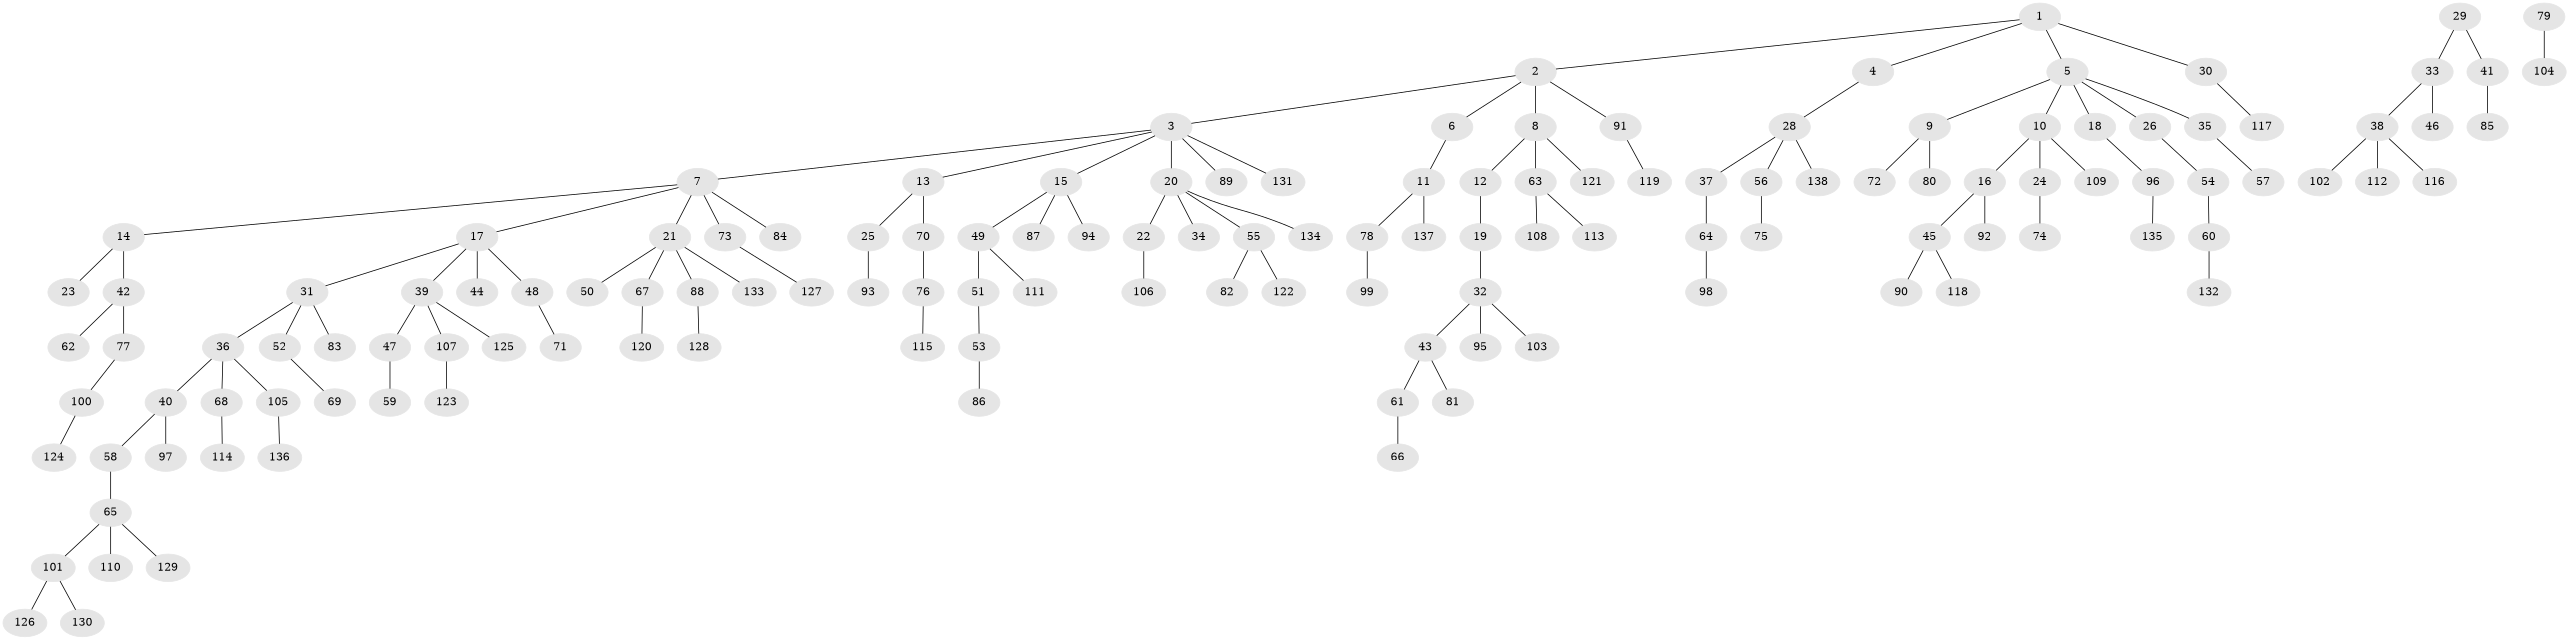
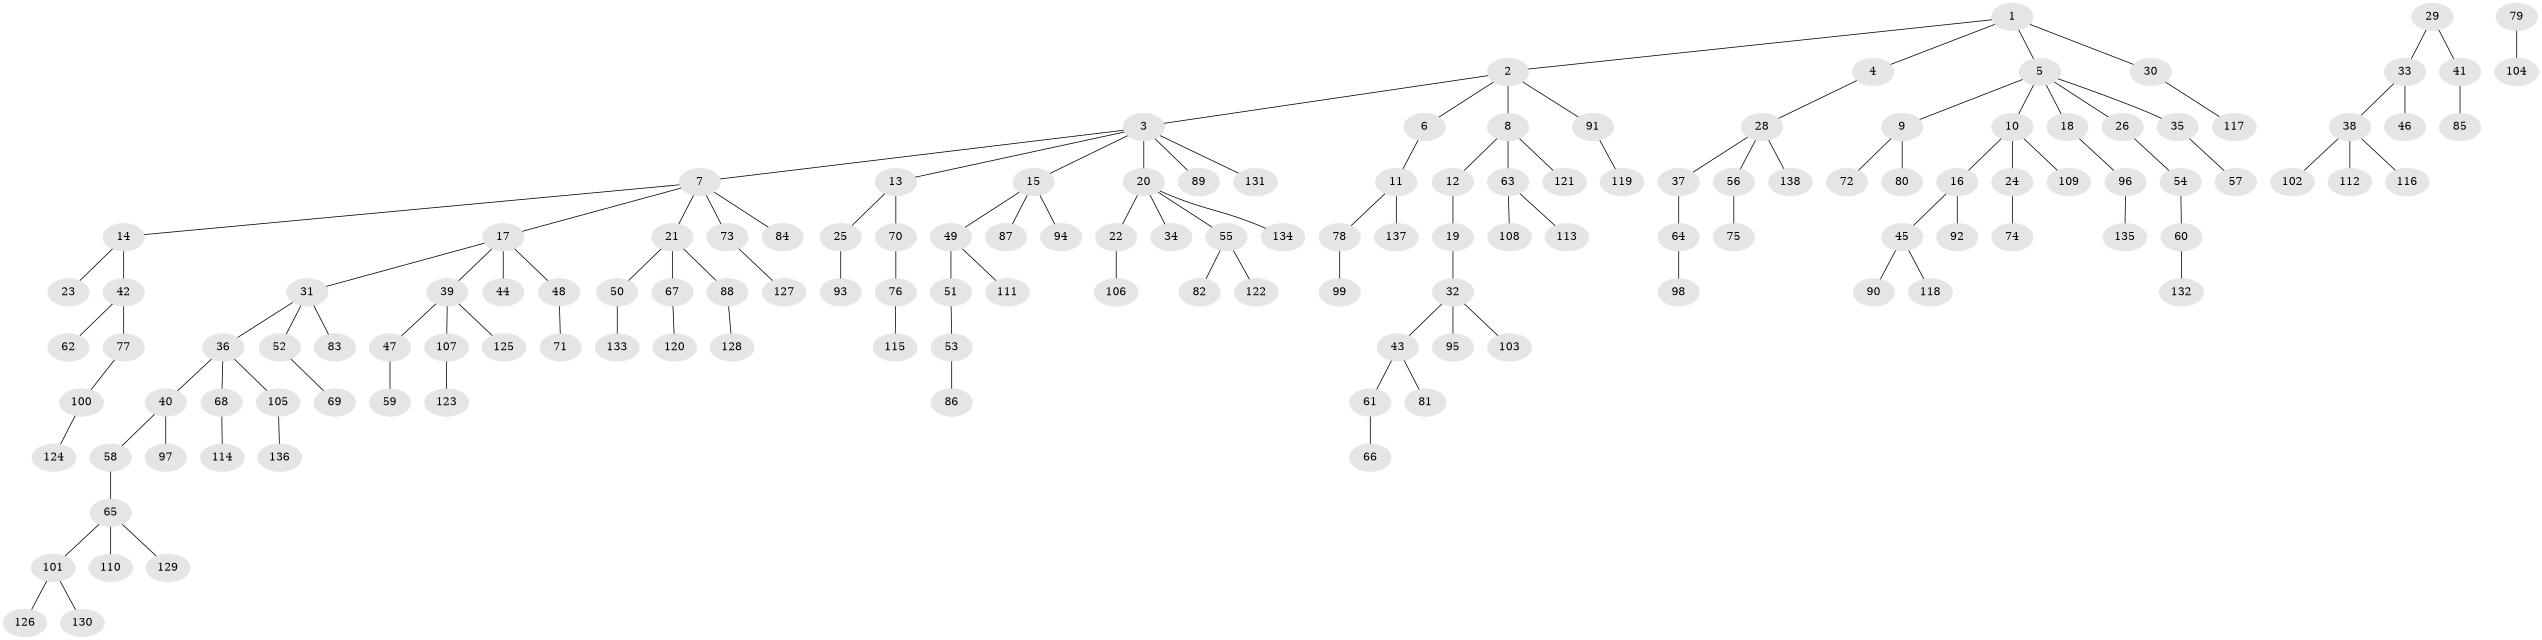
edge "21" -- "133": now "50" -- "133"
